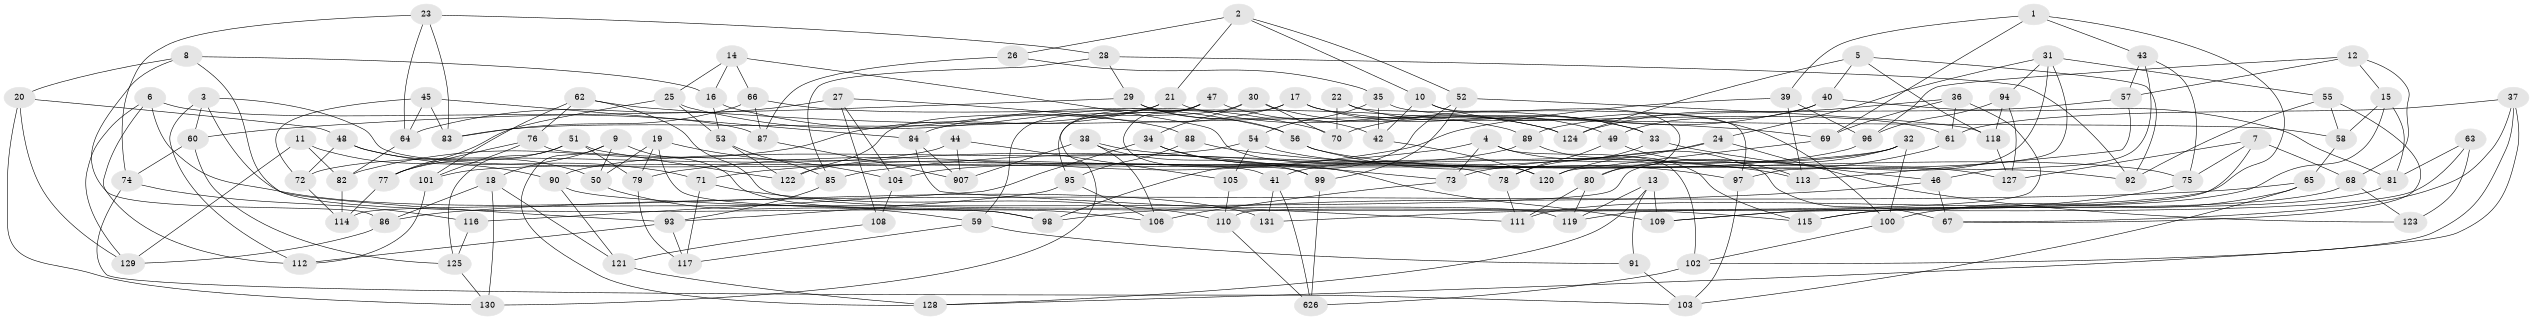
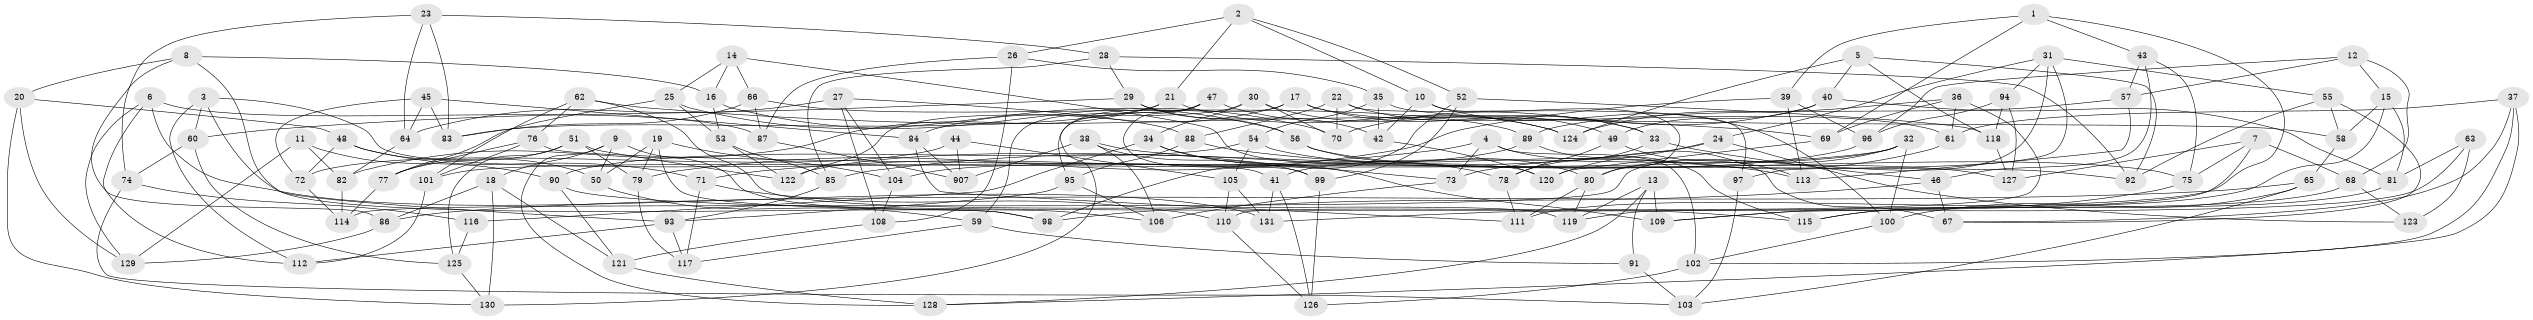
edge "22" -- "88": added
edge "56" -- "97": now "56" -- "80"
edge "26" -- "108": added
edge "105" -- "131": added
node "626": label "626" -> "126"
